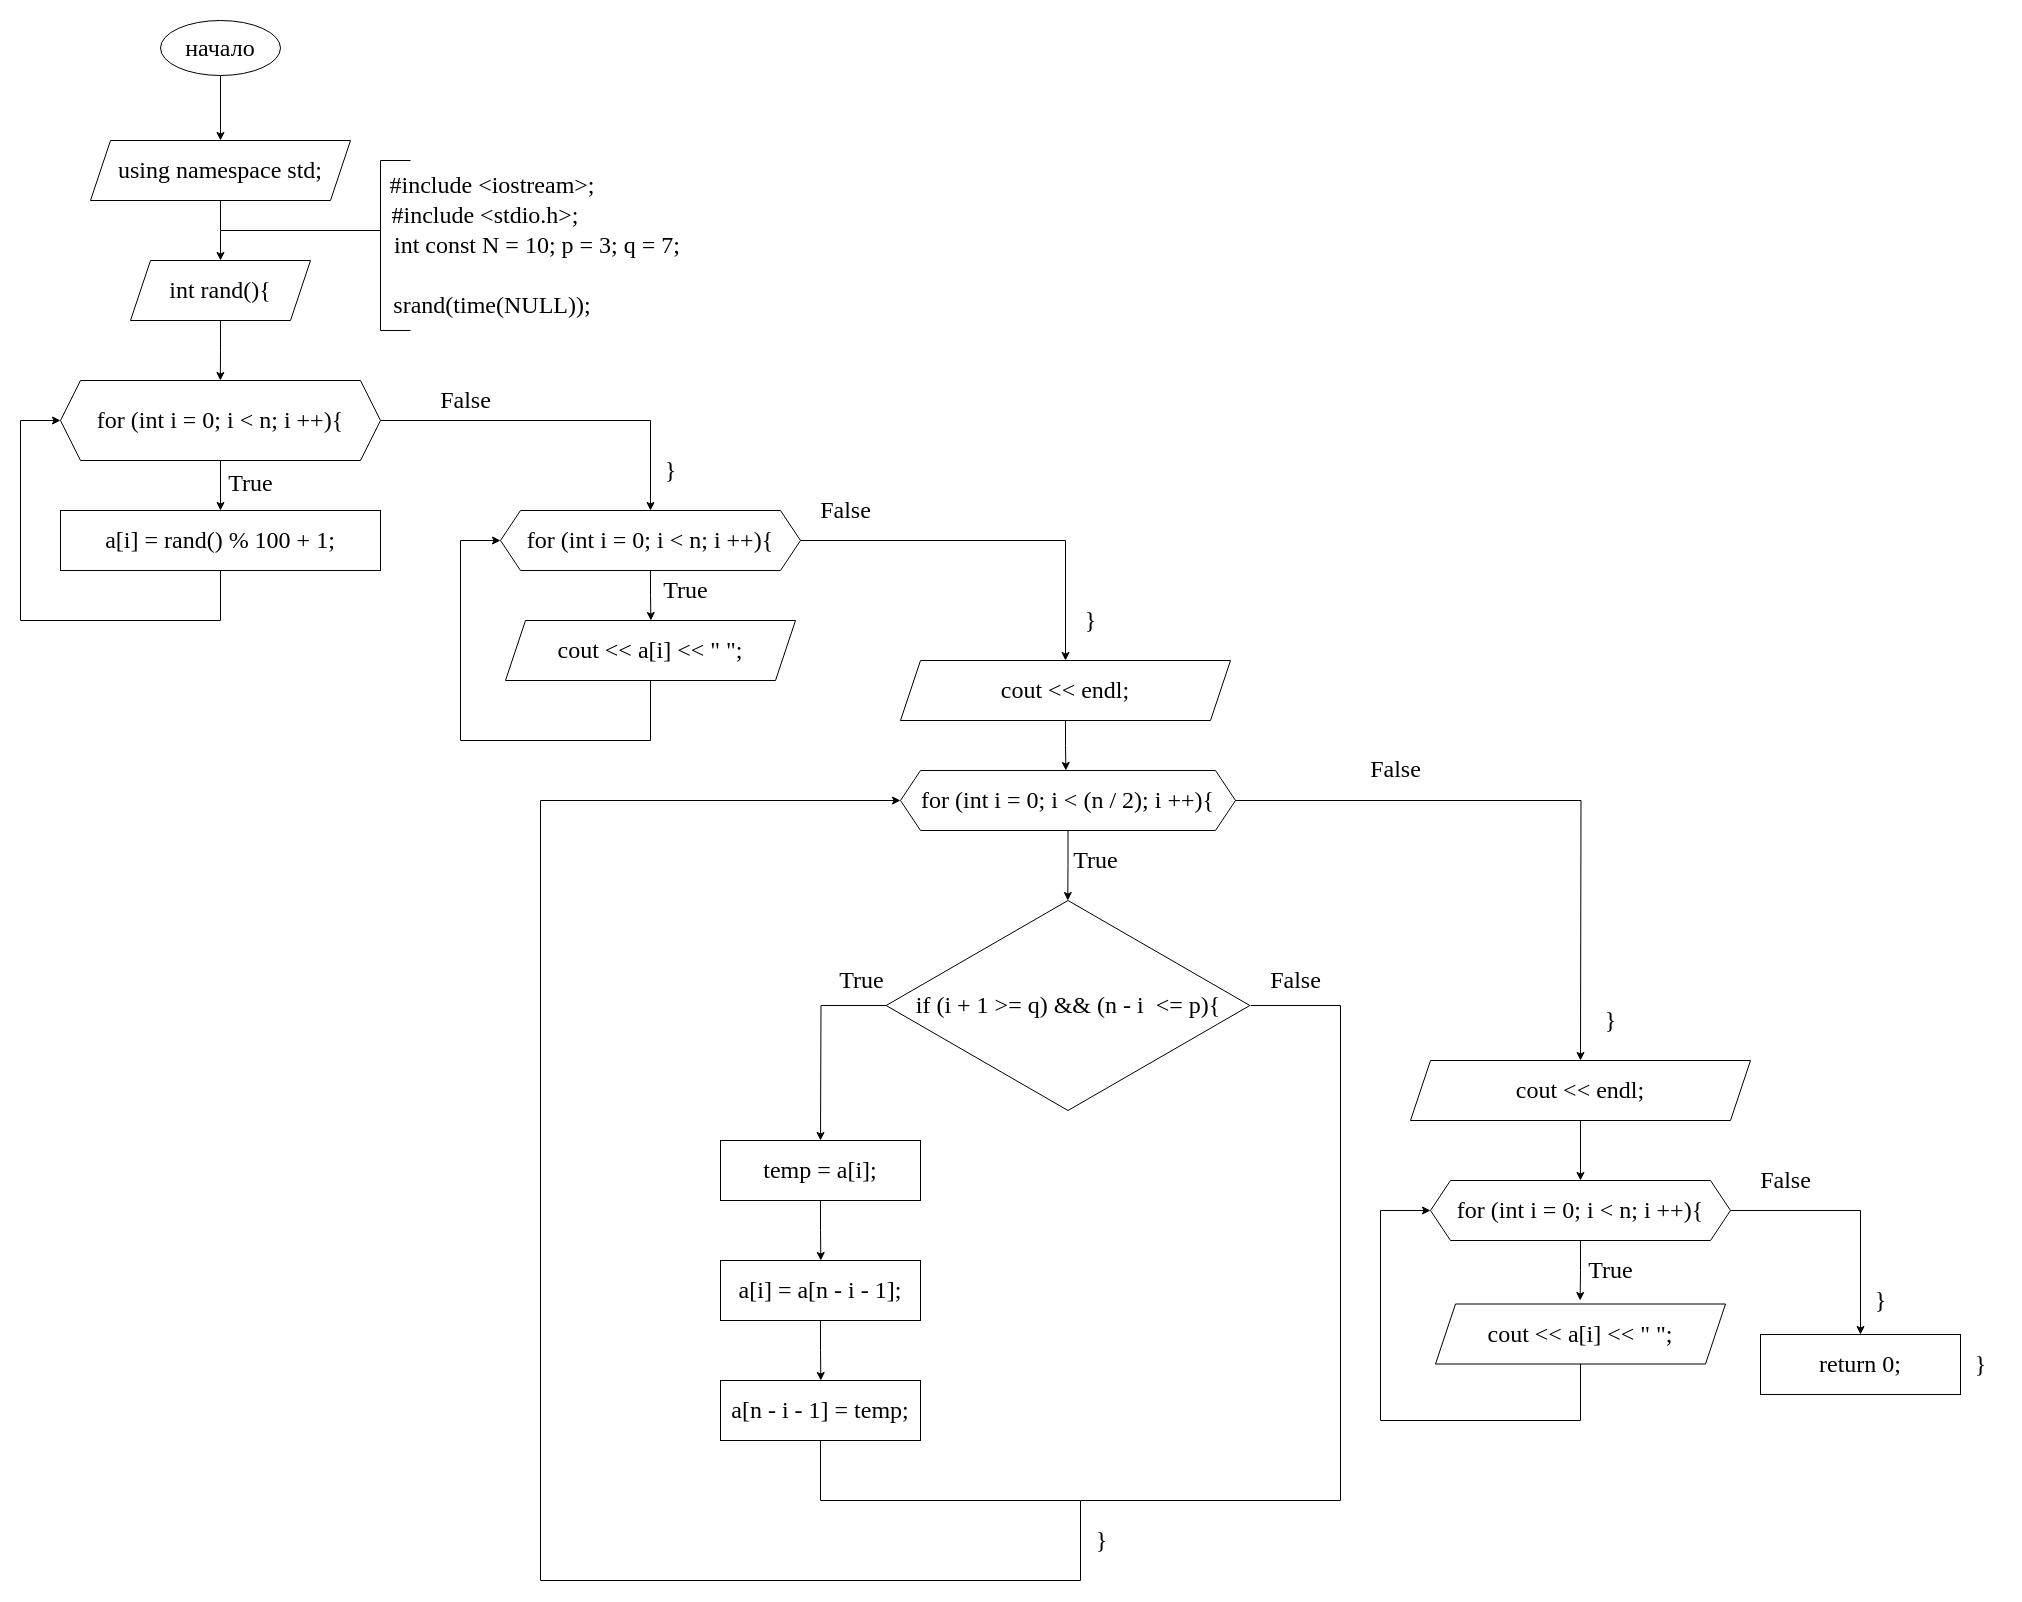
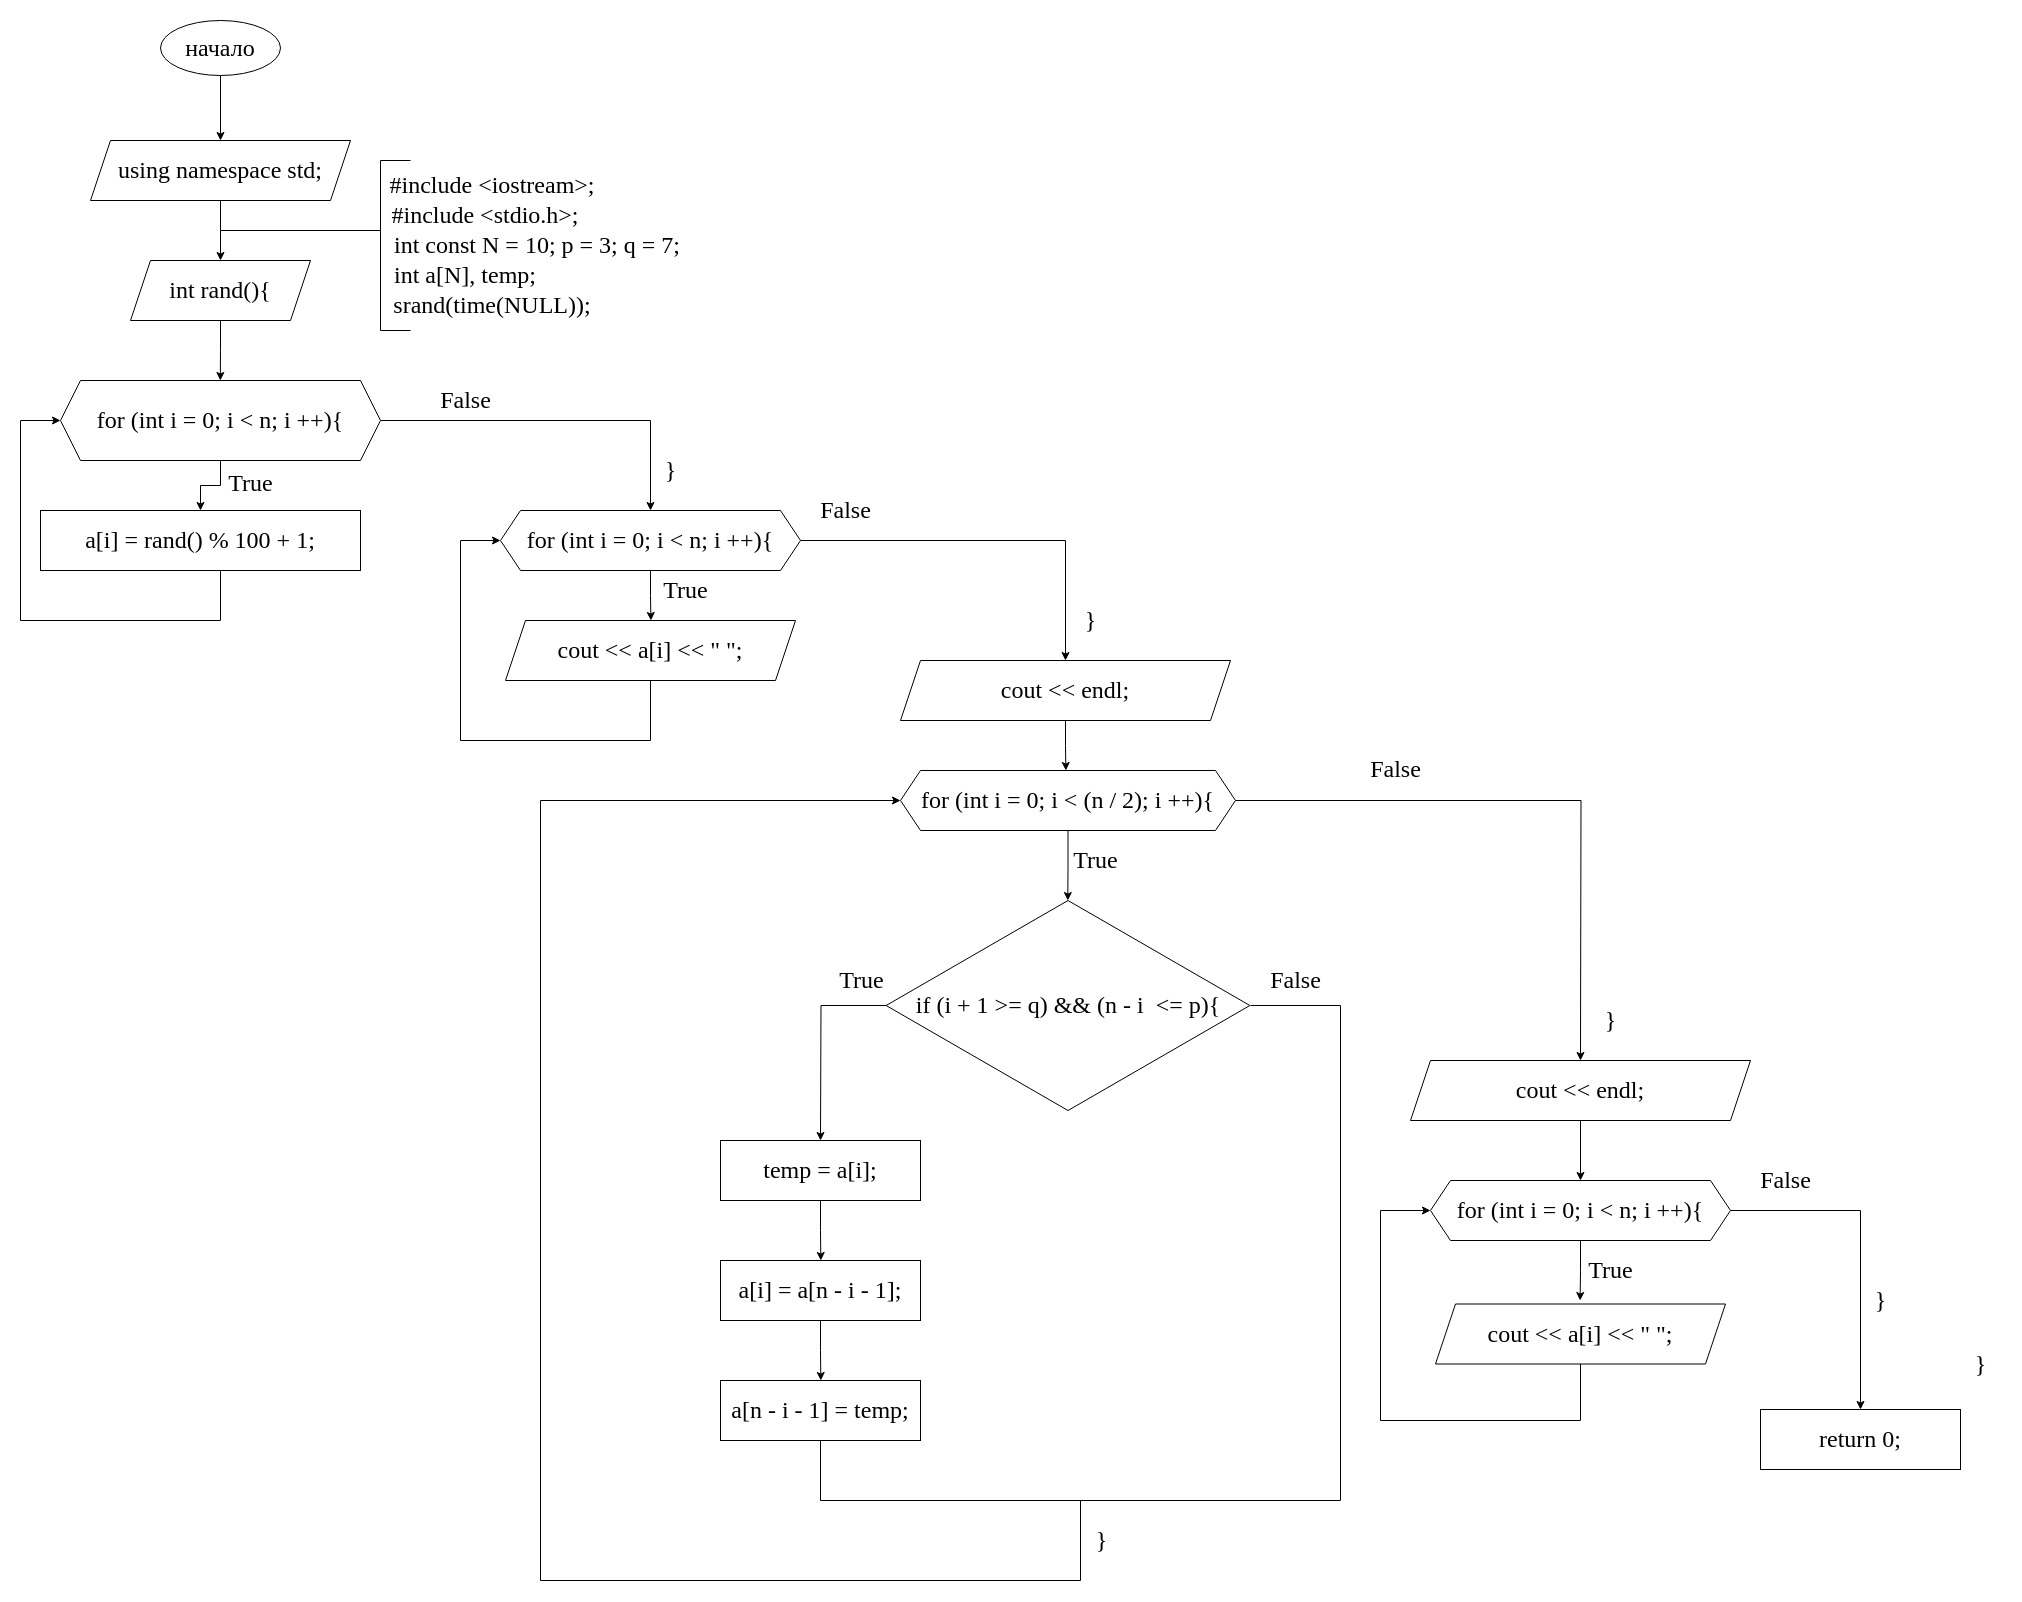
node "int a[N], temp;": added
node "a[i] = rand() % 100 + 1;": moved (221, 541) -> (201, 541)
node "return 0;": moved (1861, 1365) -> (1861, 1440)
